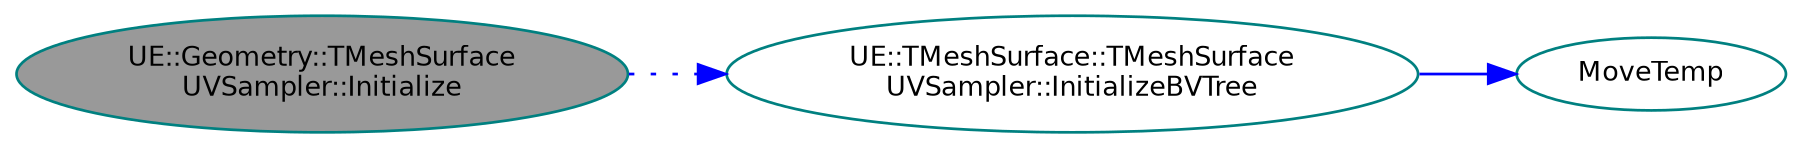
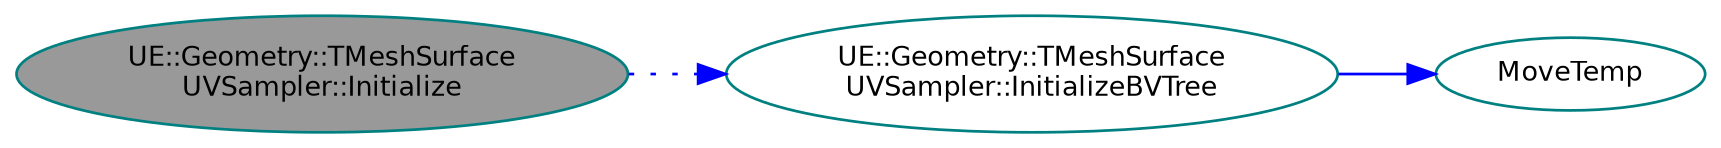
node "UE::TMeshSurface::TMeshSurface UVSampler::InitializeBVTree": label "UE::TMeshSurface::TMeshSurface UVSampler::InitializeBVTree" -> "UE::Geometry::TMeshSurface UVSampler::InitializeBVTree"
